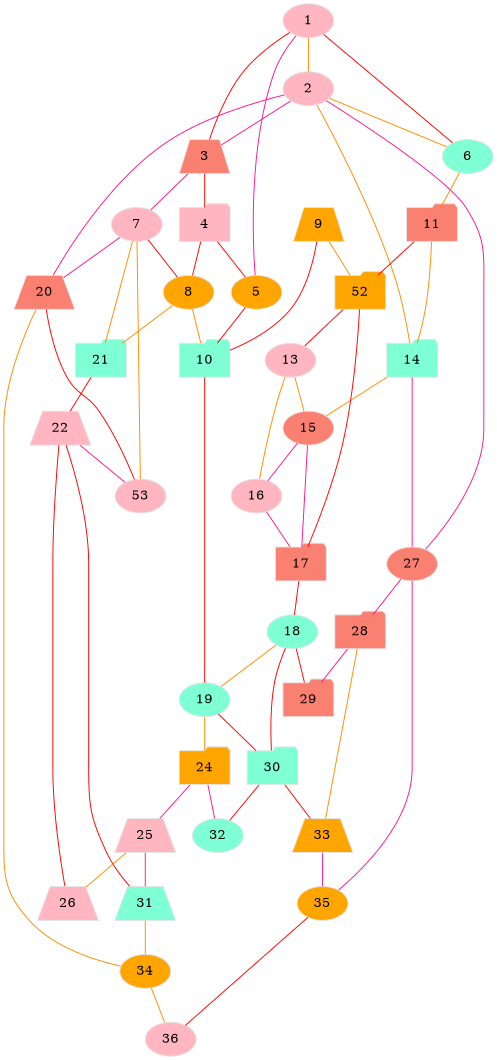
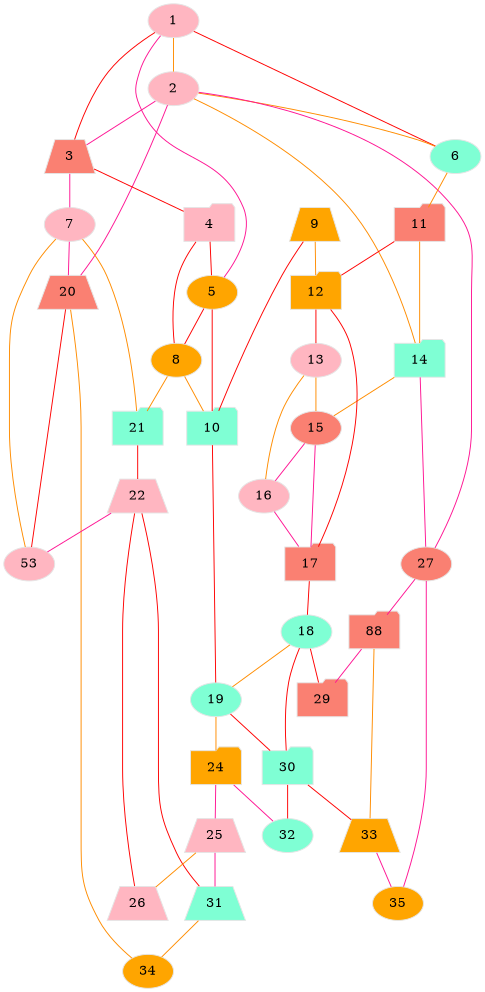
edge "7" -- "8": now "5" -- "8"
node "52": label "52" -> "12"
node "28": label "28" -> "88"
node "36": removed
